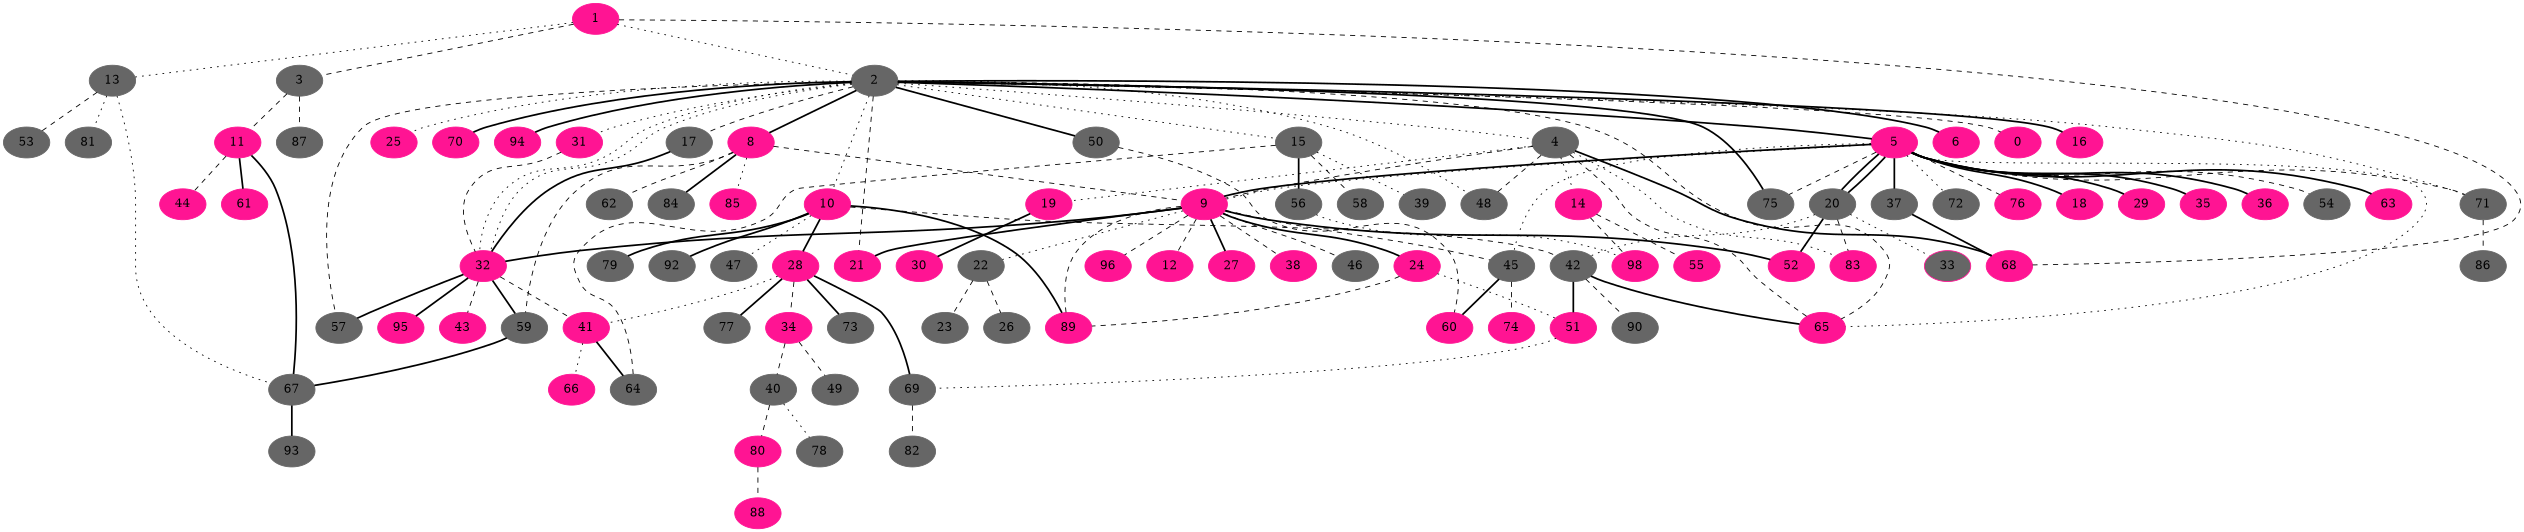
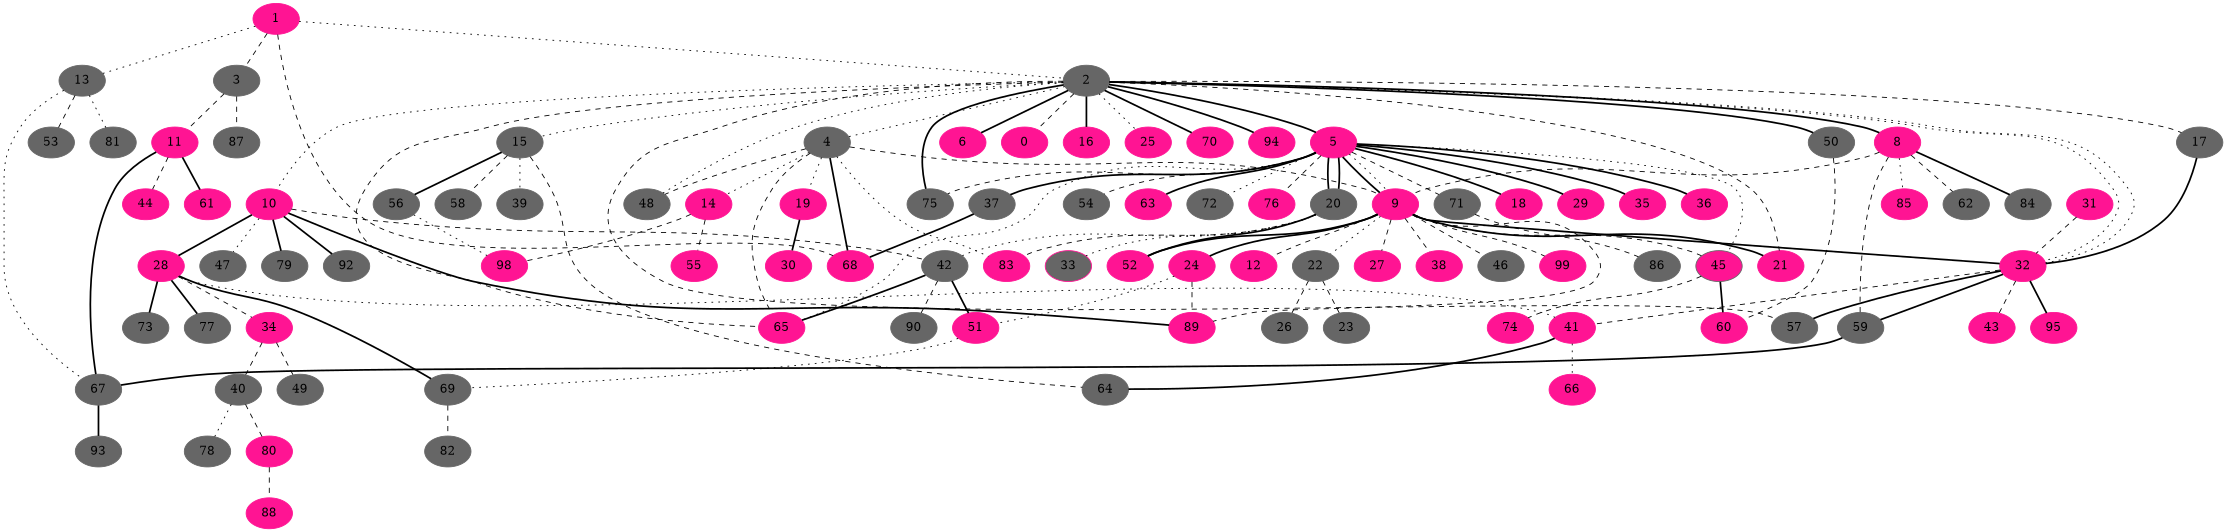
edge "2" -- "31": removed
edge "2" -- "71": removed
edge "9" -- "27": style bold -> dashed
node "96": label "96" -> "99"
node "45": fillcolor gray40 -> deeppink
